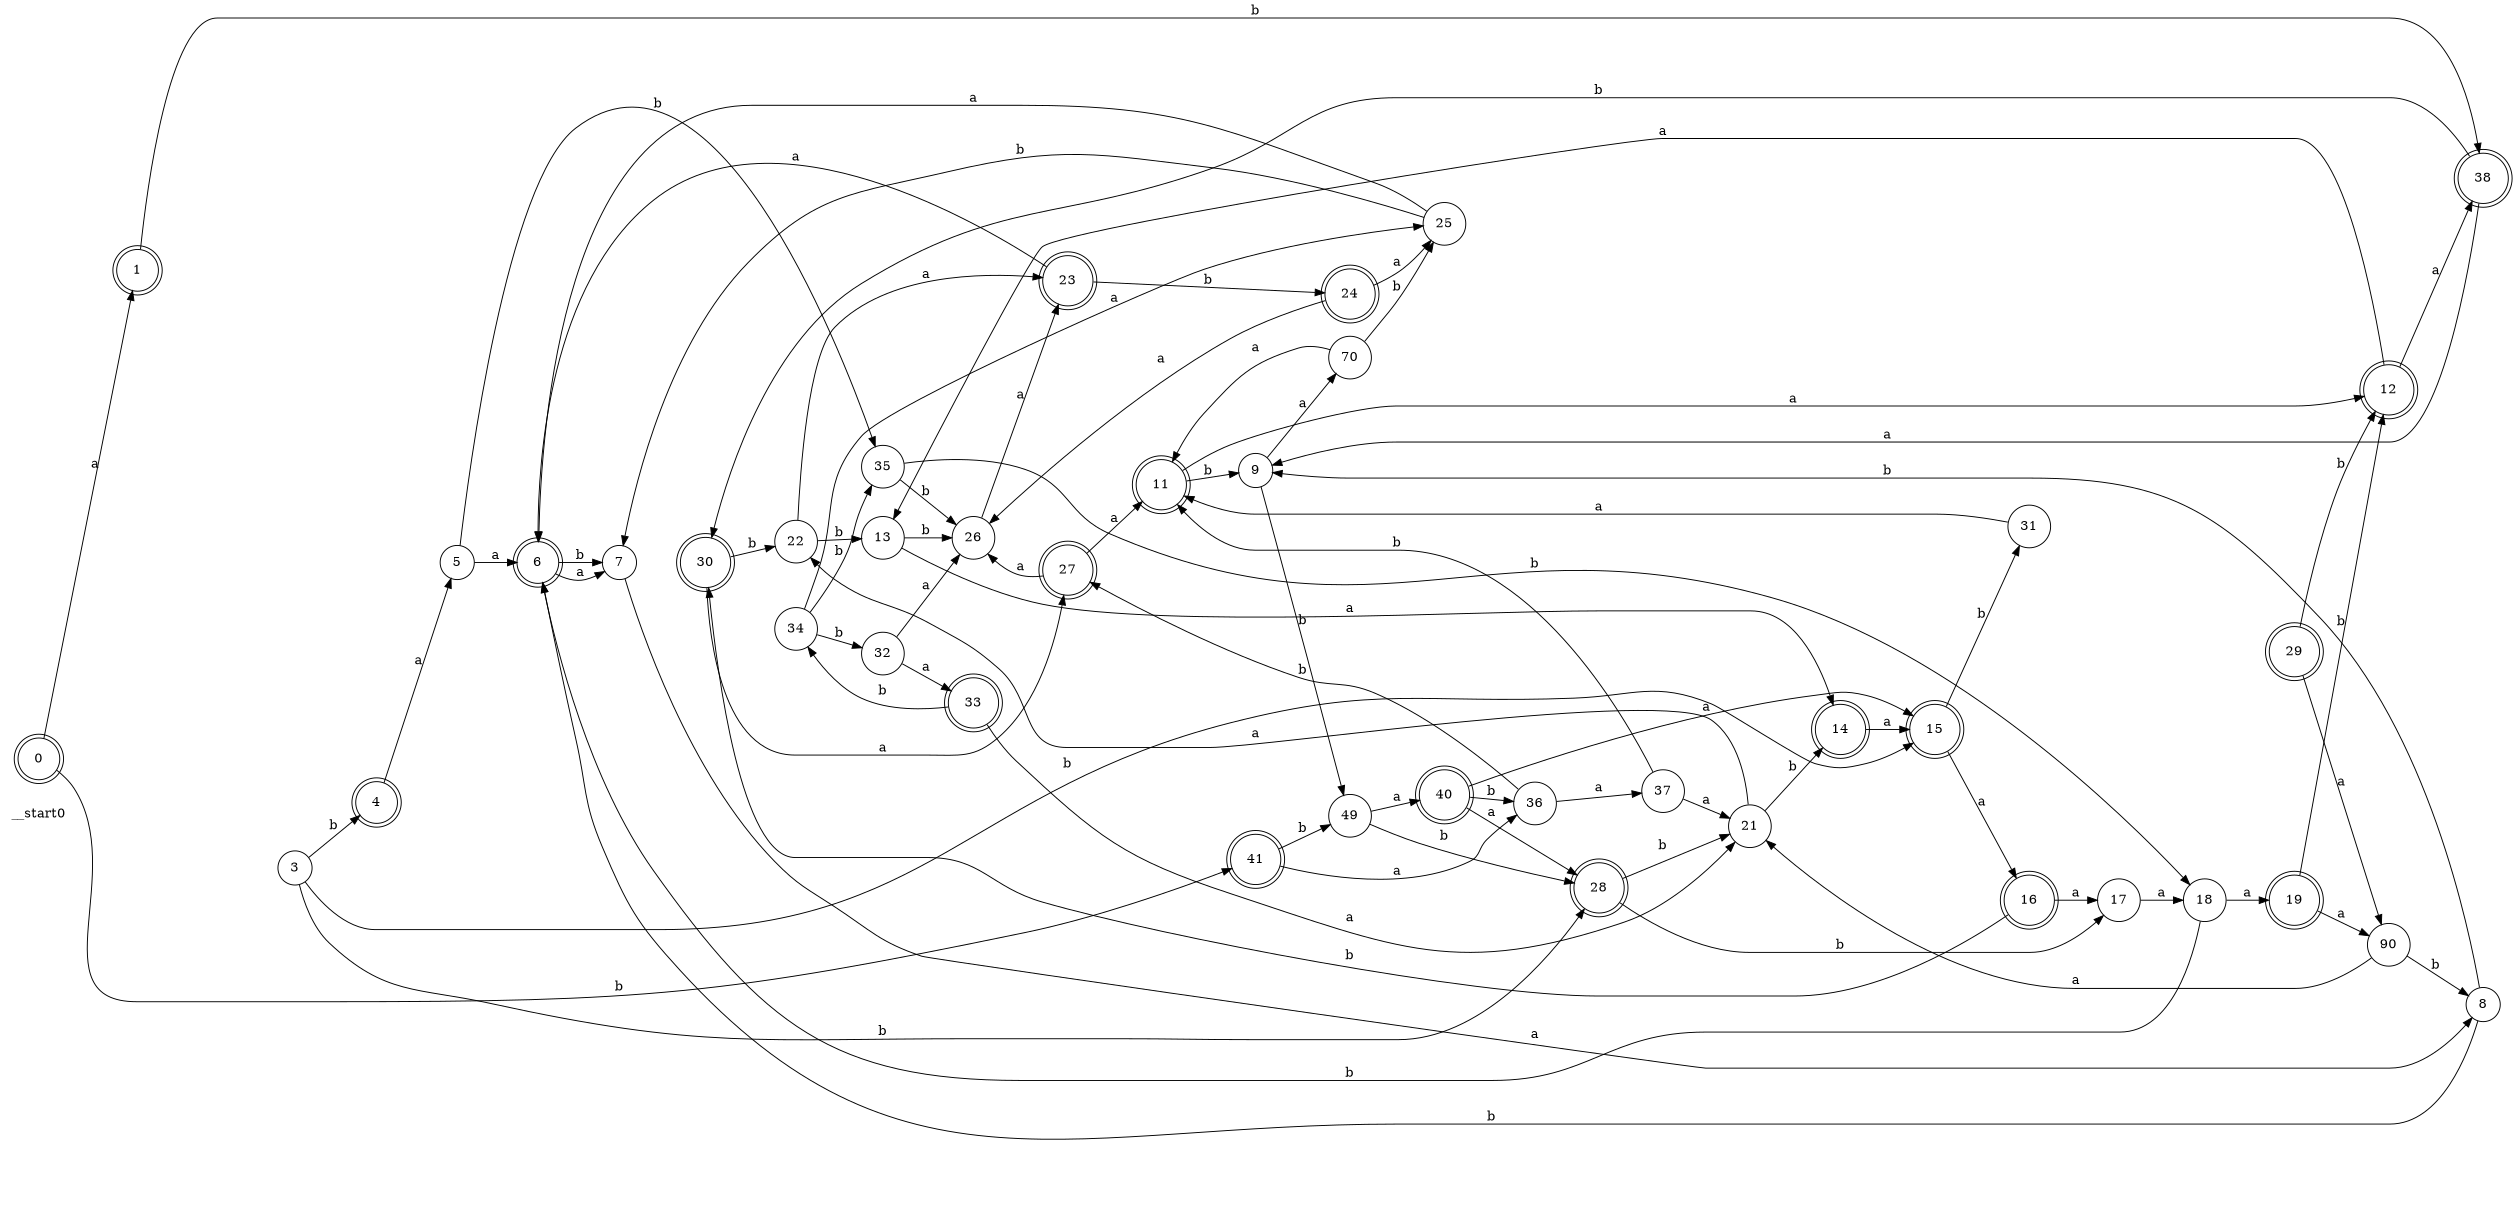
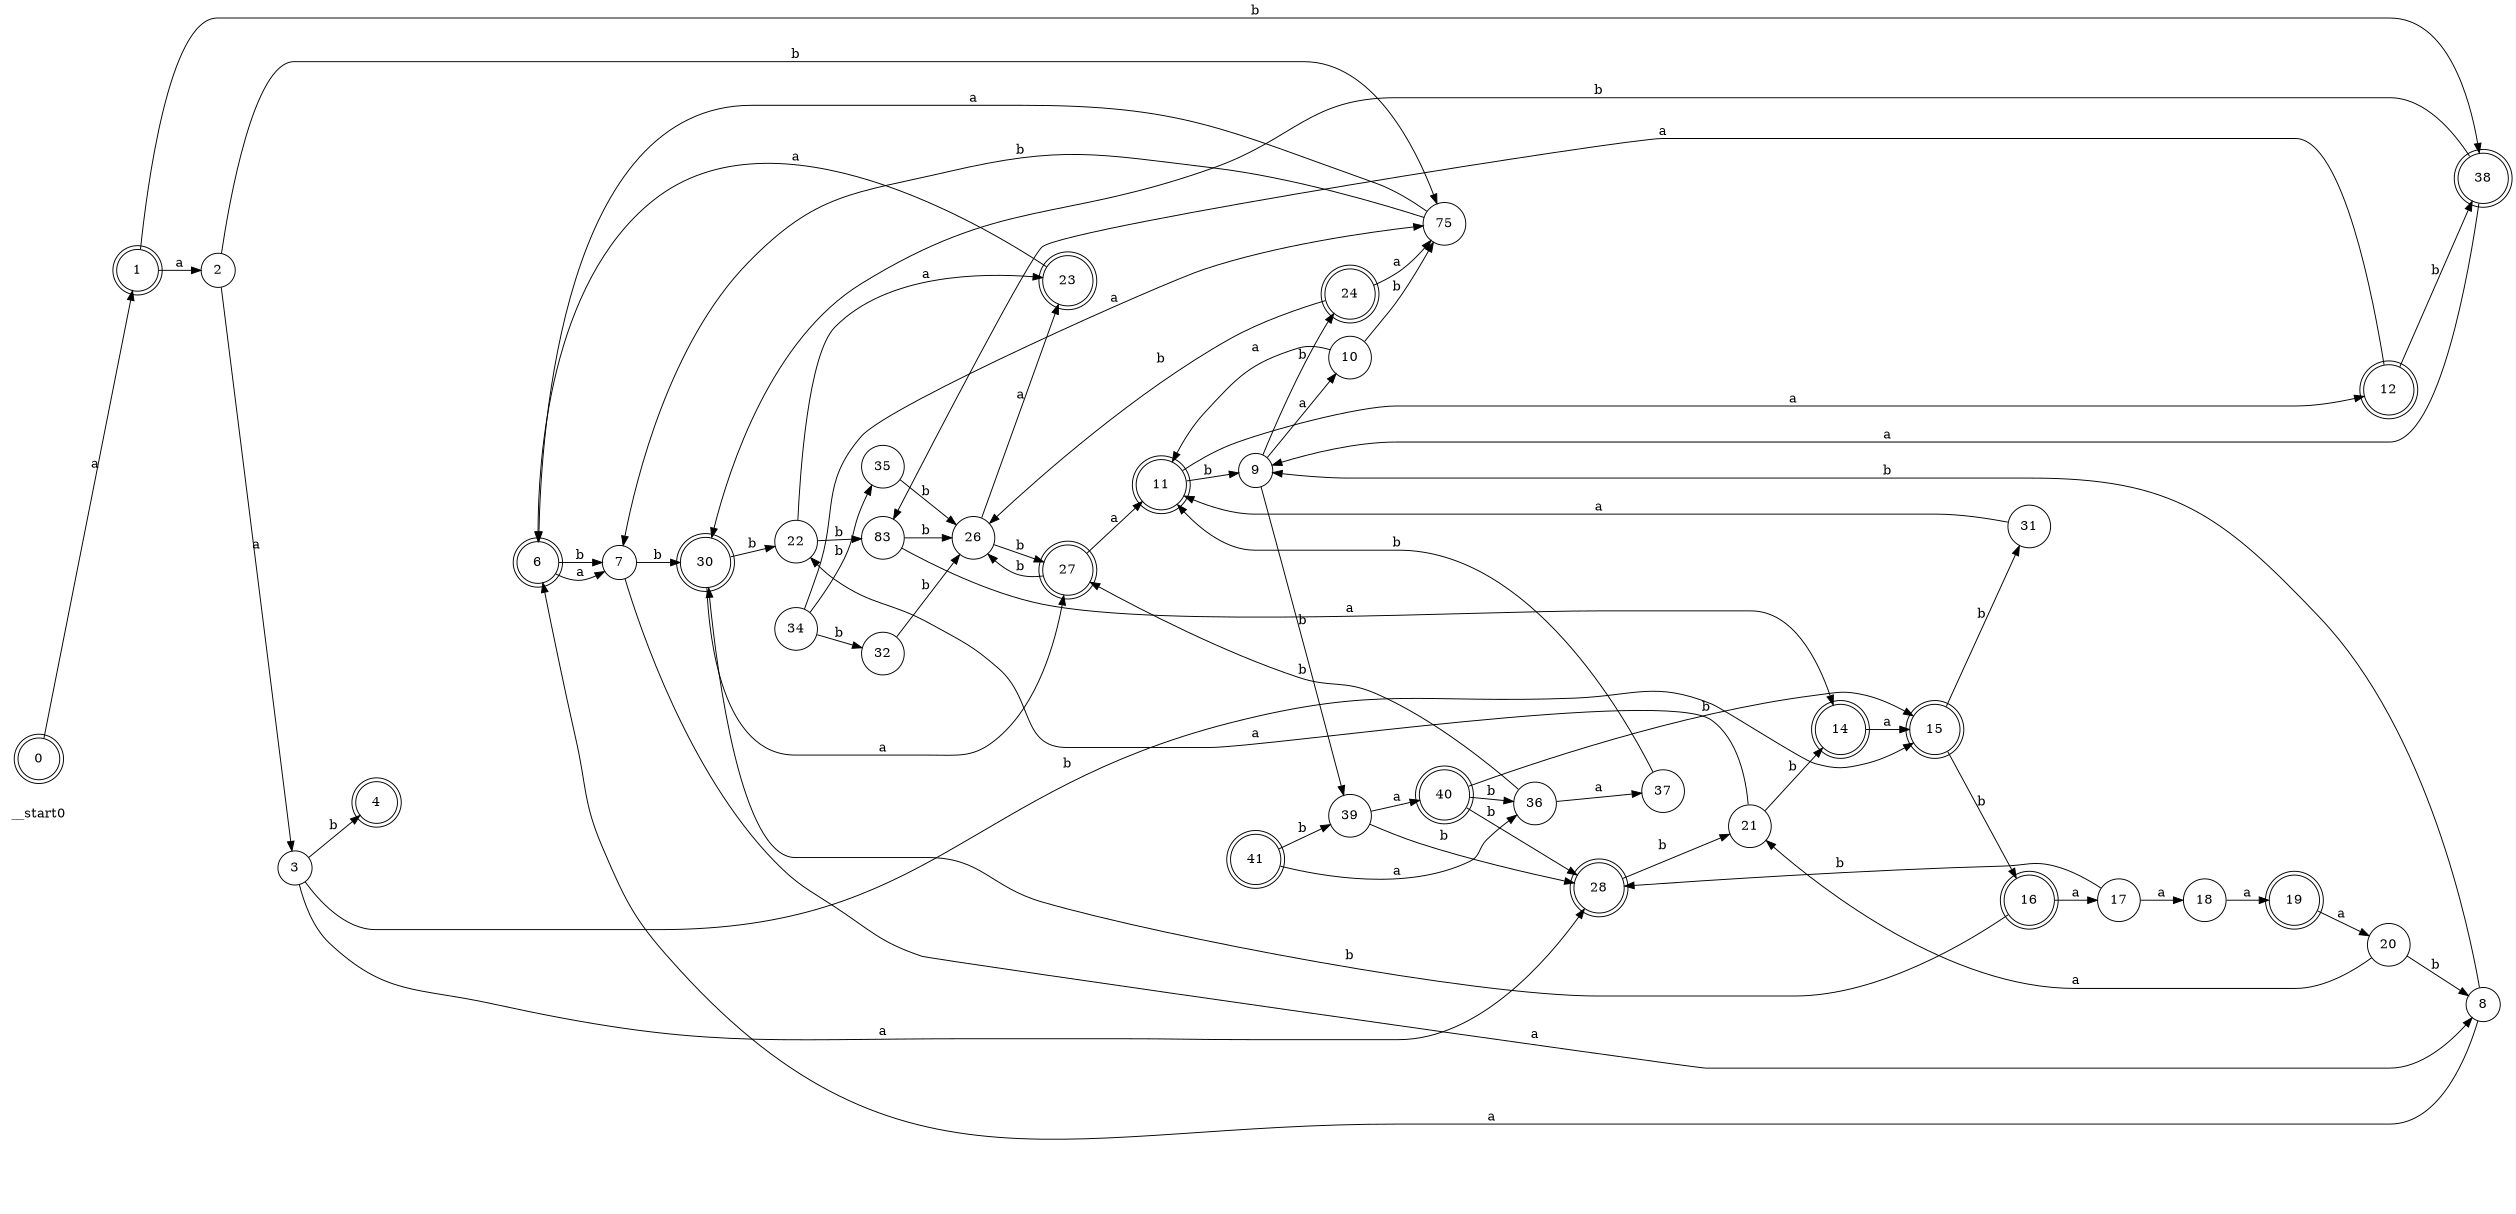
node "25": label "25" -> "75"
node "2": added
edge "12" -> "38": label "a" -> "b"
edge "23" -> "24": now "9" -> "24"
node "70": label "70" -> "10"
edge "24" -> "26": label "a" -> "b"
node "13": label "13" -> "83"
edge "26" -> "27": added, label "b"
node "5": removed
edge "7" -> "30": added, label "b"
edge "27" -> "26": label "a" -> "b"
edge "35" -> "18": removed, label "b"
edge "32" -> "26": label "a" -> "b"
node "29": removed
edge "19" -> "12": removed, label "b"
node "33": removed
edge "40" -> "15": label "a" -> "b"
edge "15" -> "16": label "a" -> "b"
edge "37" -> "21": removed, label "a"
edge "40" -> "28": label "a" -> "b"
node "49": label "49" -> "39"
node "90": label "90" -> "20"
edge "28" -> "17": reversed
edge "0" -> "41": removed, label "b"
edge "3" -> "28": label "b" -> "a"
edge "18" -> "6": removed, label "b"
edge "8" -> "6": label "b" -> "a"
